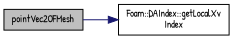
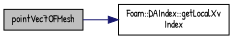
node "pointVec2OFMesh": label "pointVec2OFMesh" -> "pointVec7OFMesh"
